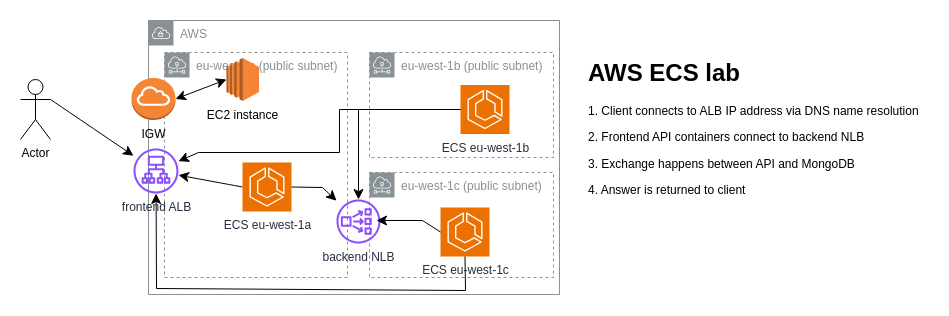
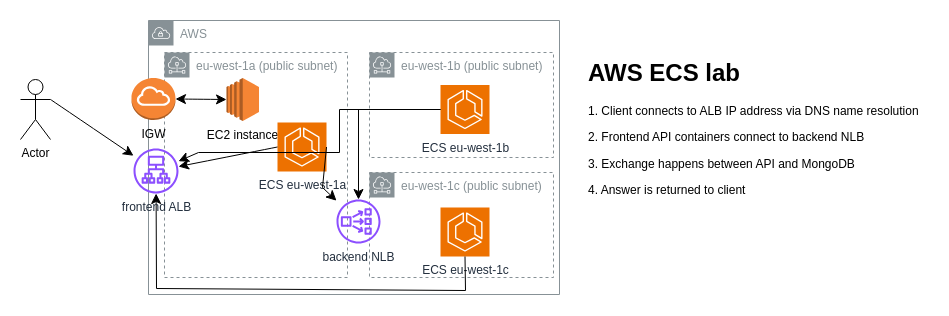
node "EC2 instance": moved (243, 80) -> (243, 100)
node "ECS eu-west-1b": moved (485, 110) -> (465, 110)
node "ECS eu-west-1a": moved (267, 187) -> (302, 147)
edge "ECS eu-west-1c" -> "backend NLB": removed
